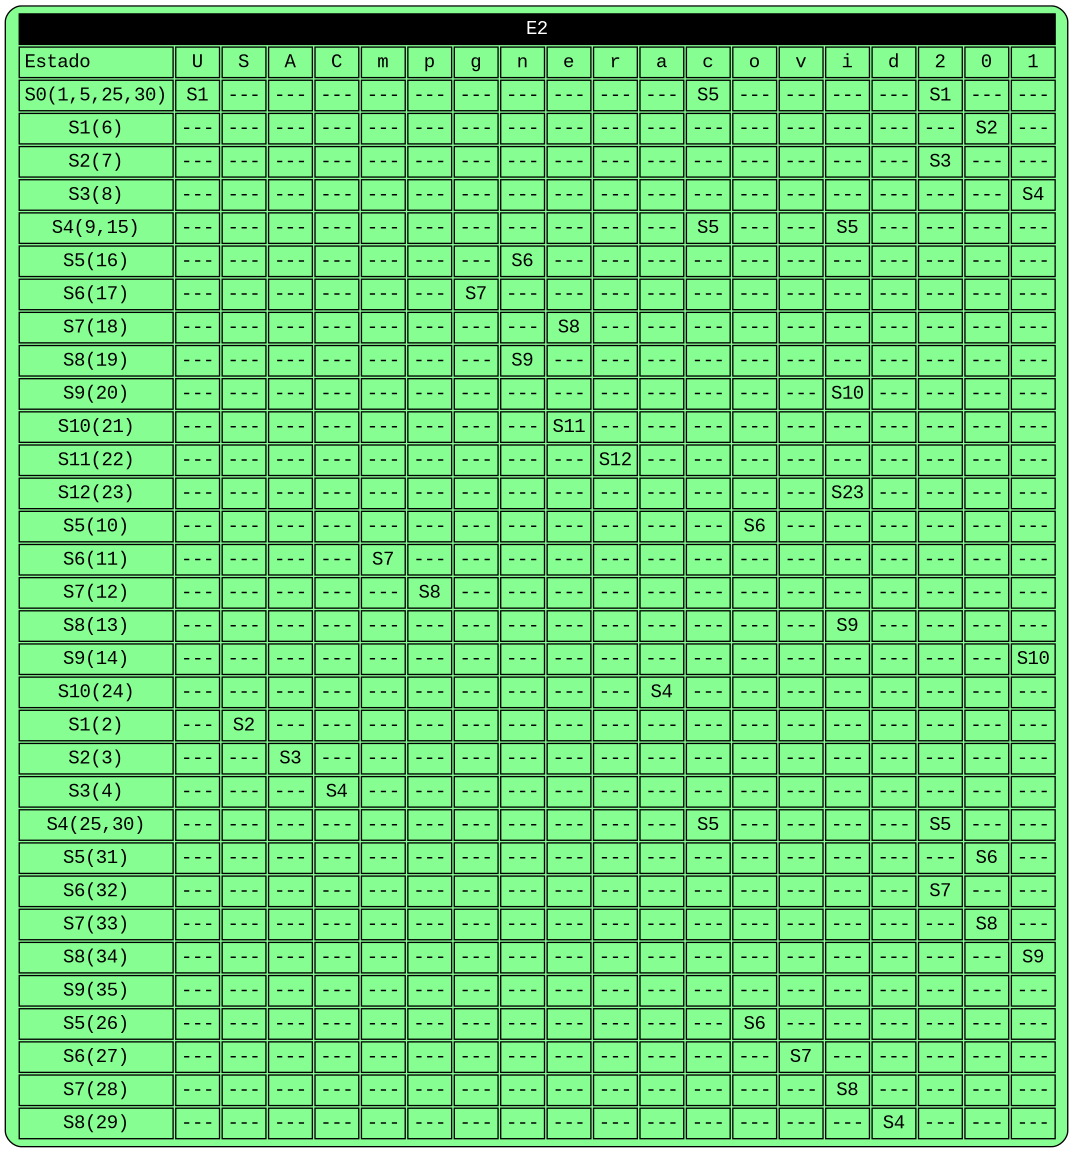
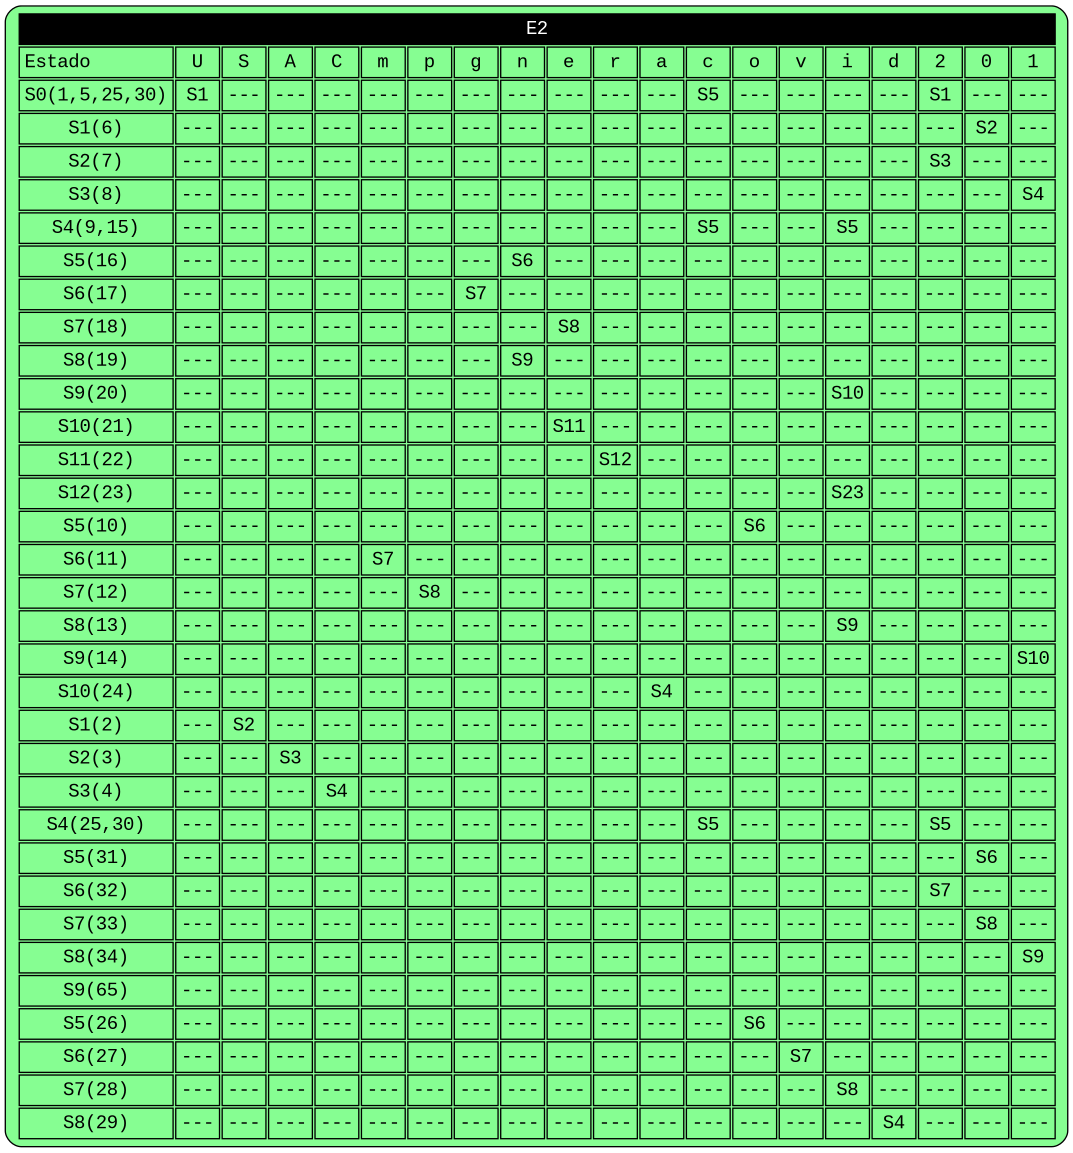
node "E2": text "S9(35)" -> "S9(65)"
